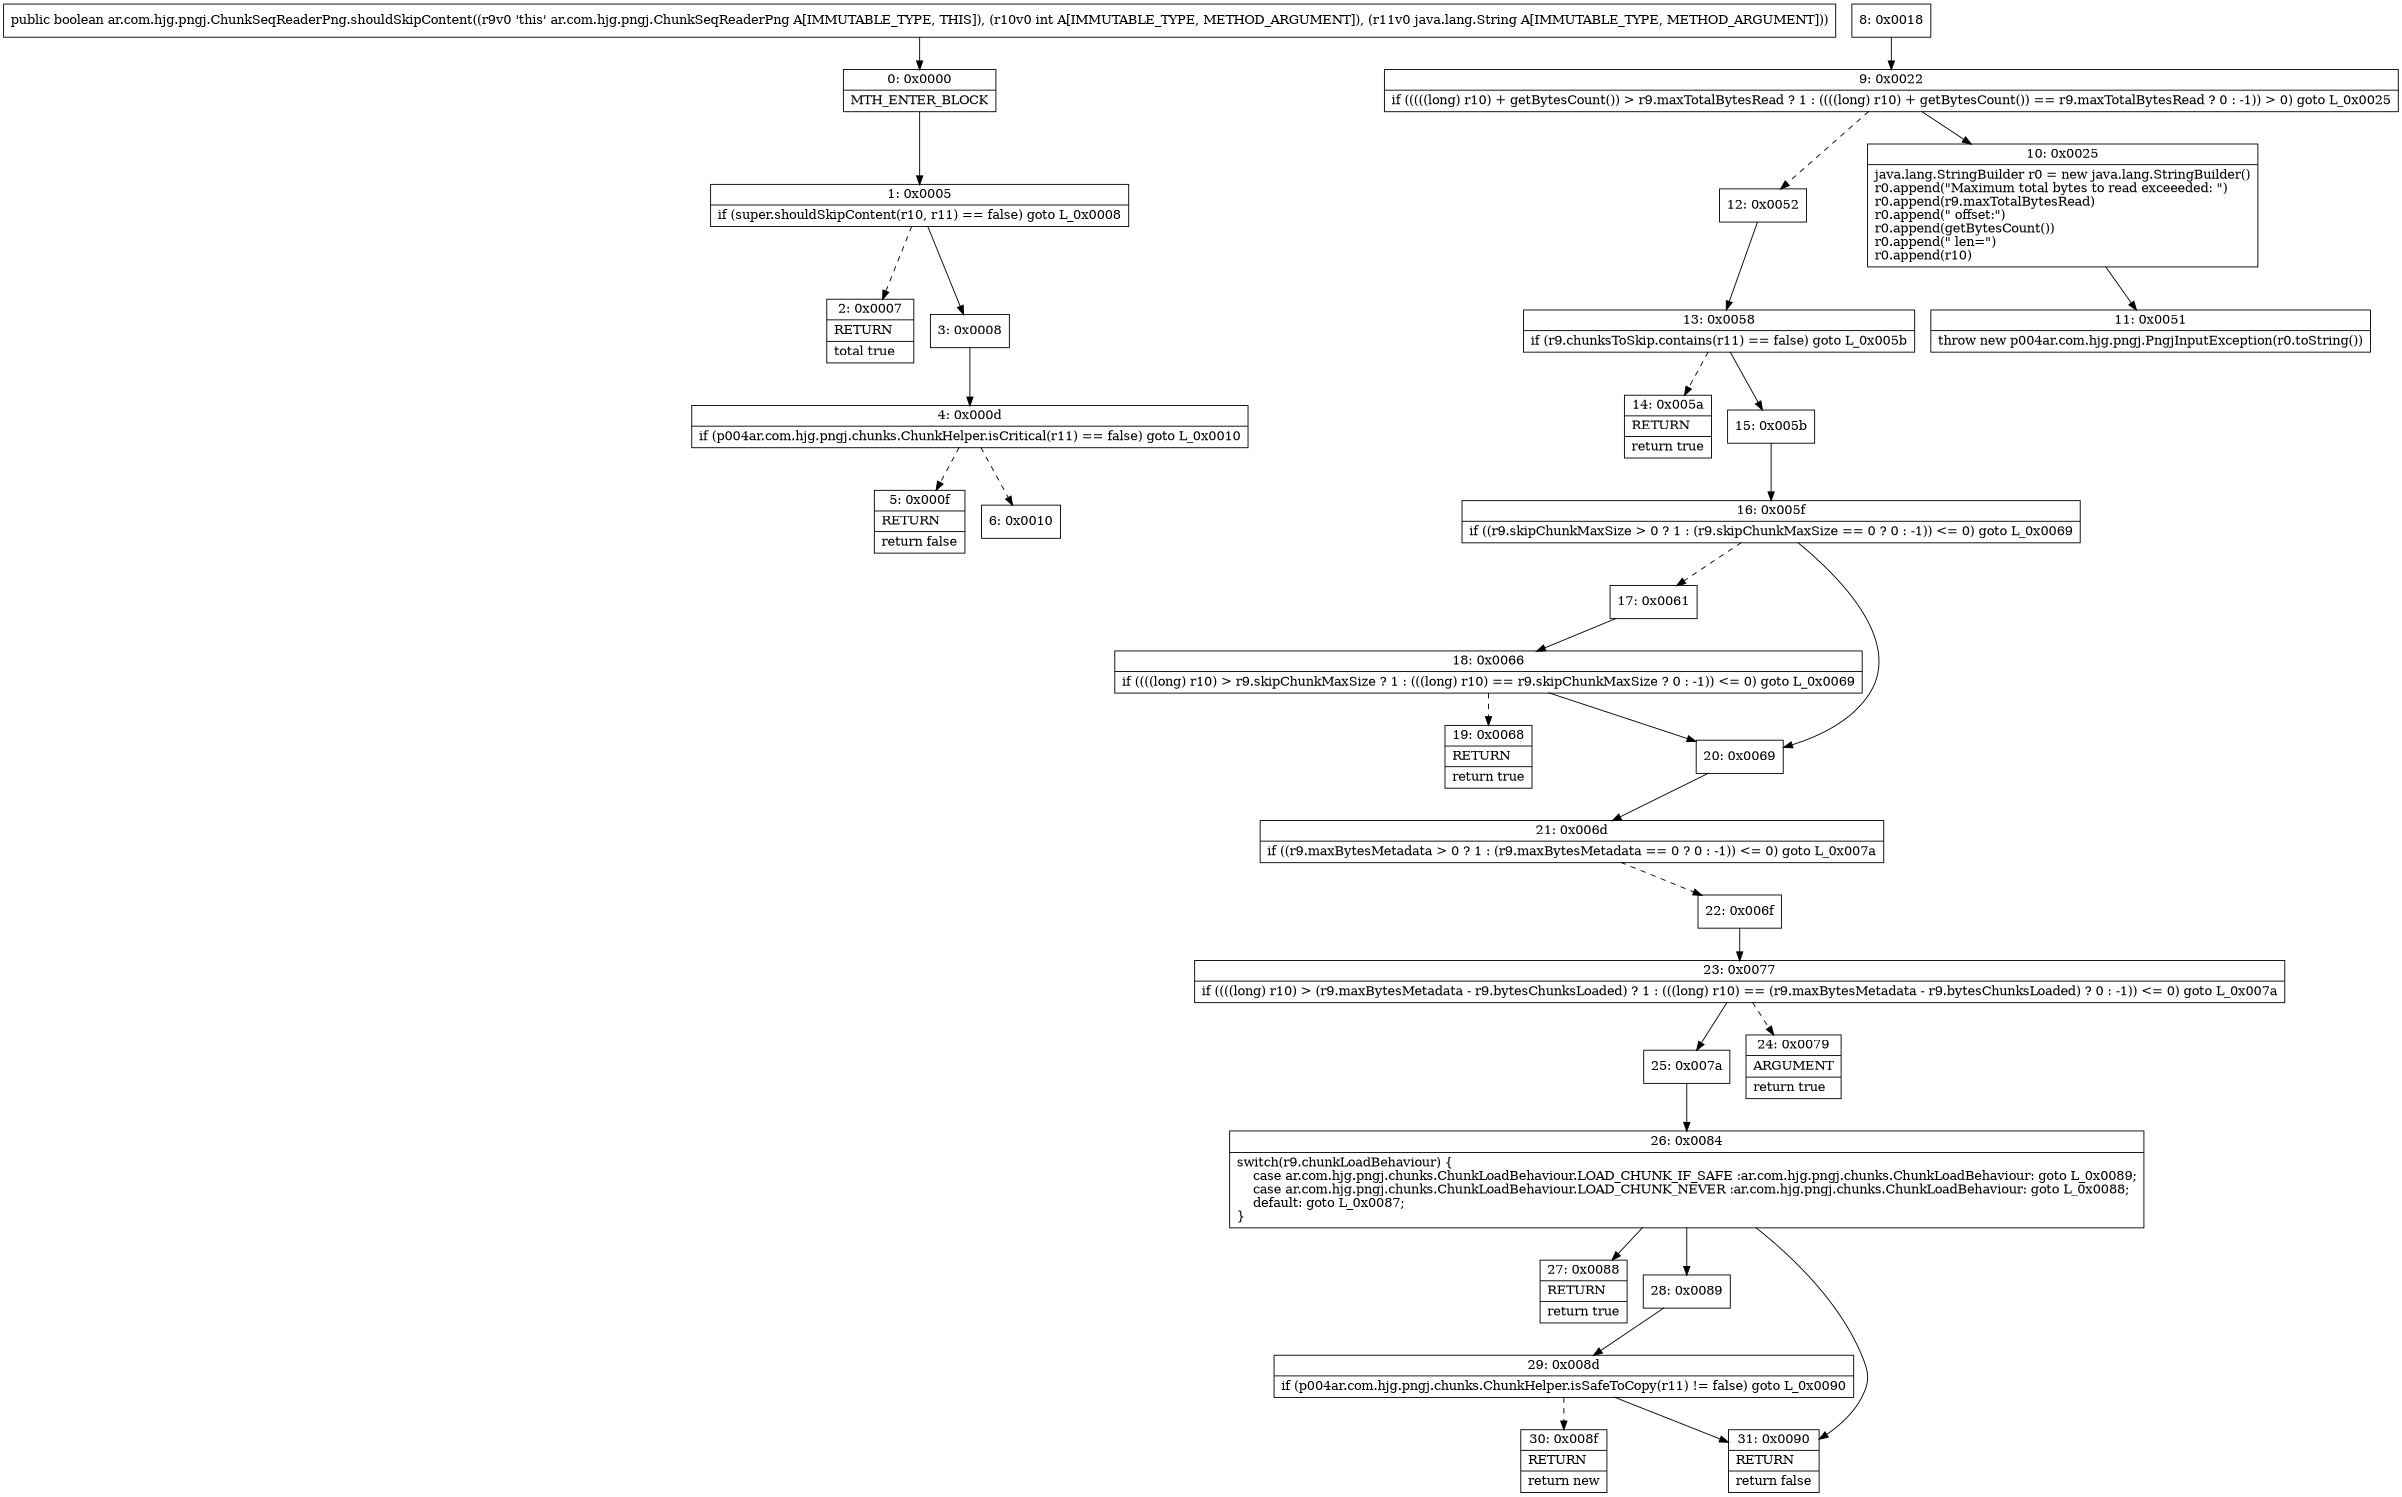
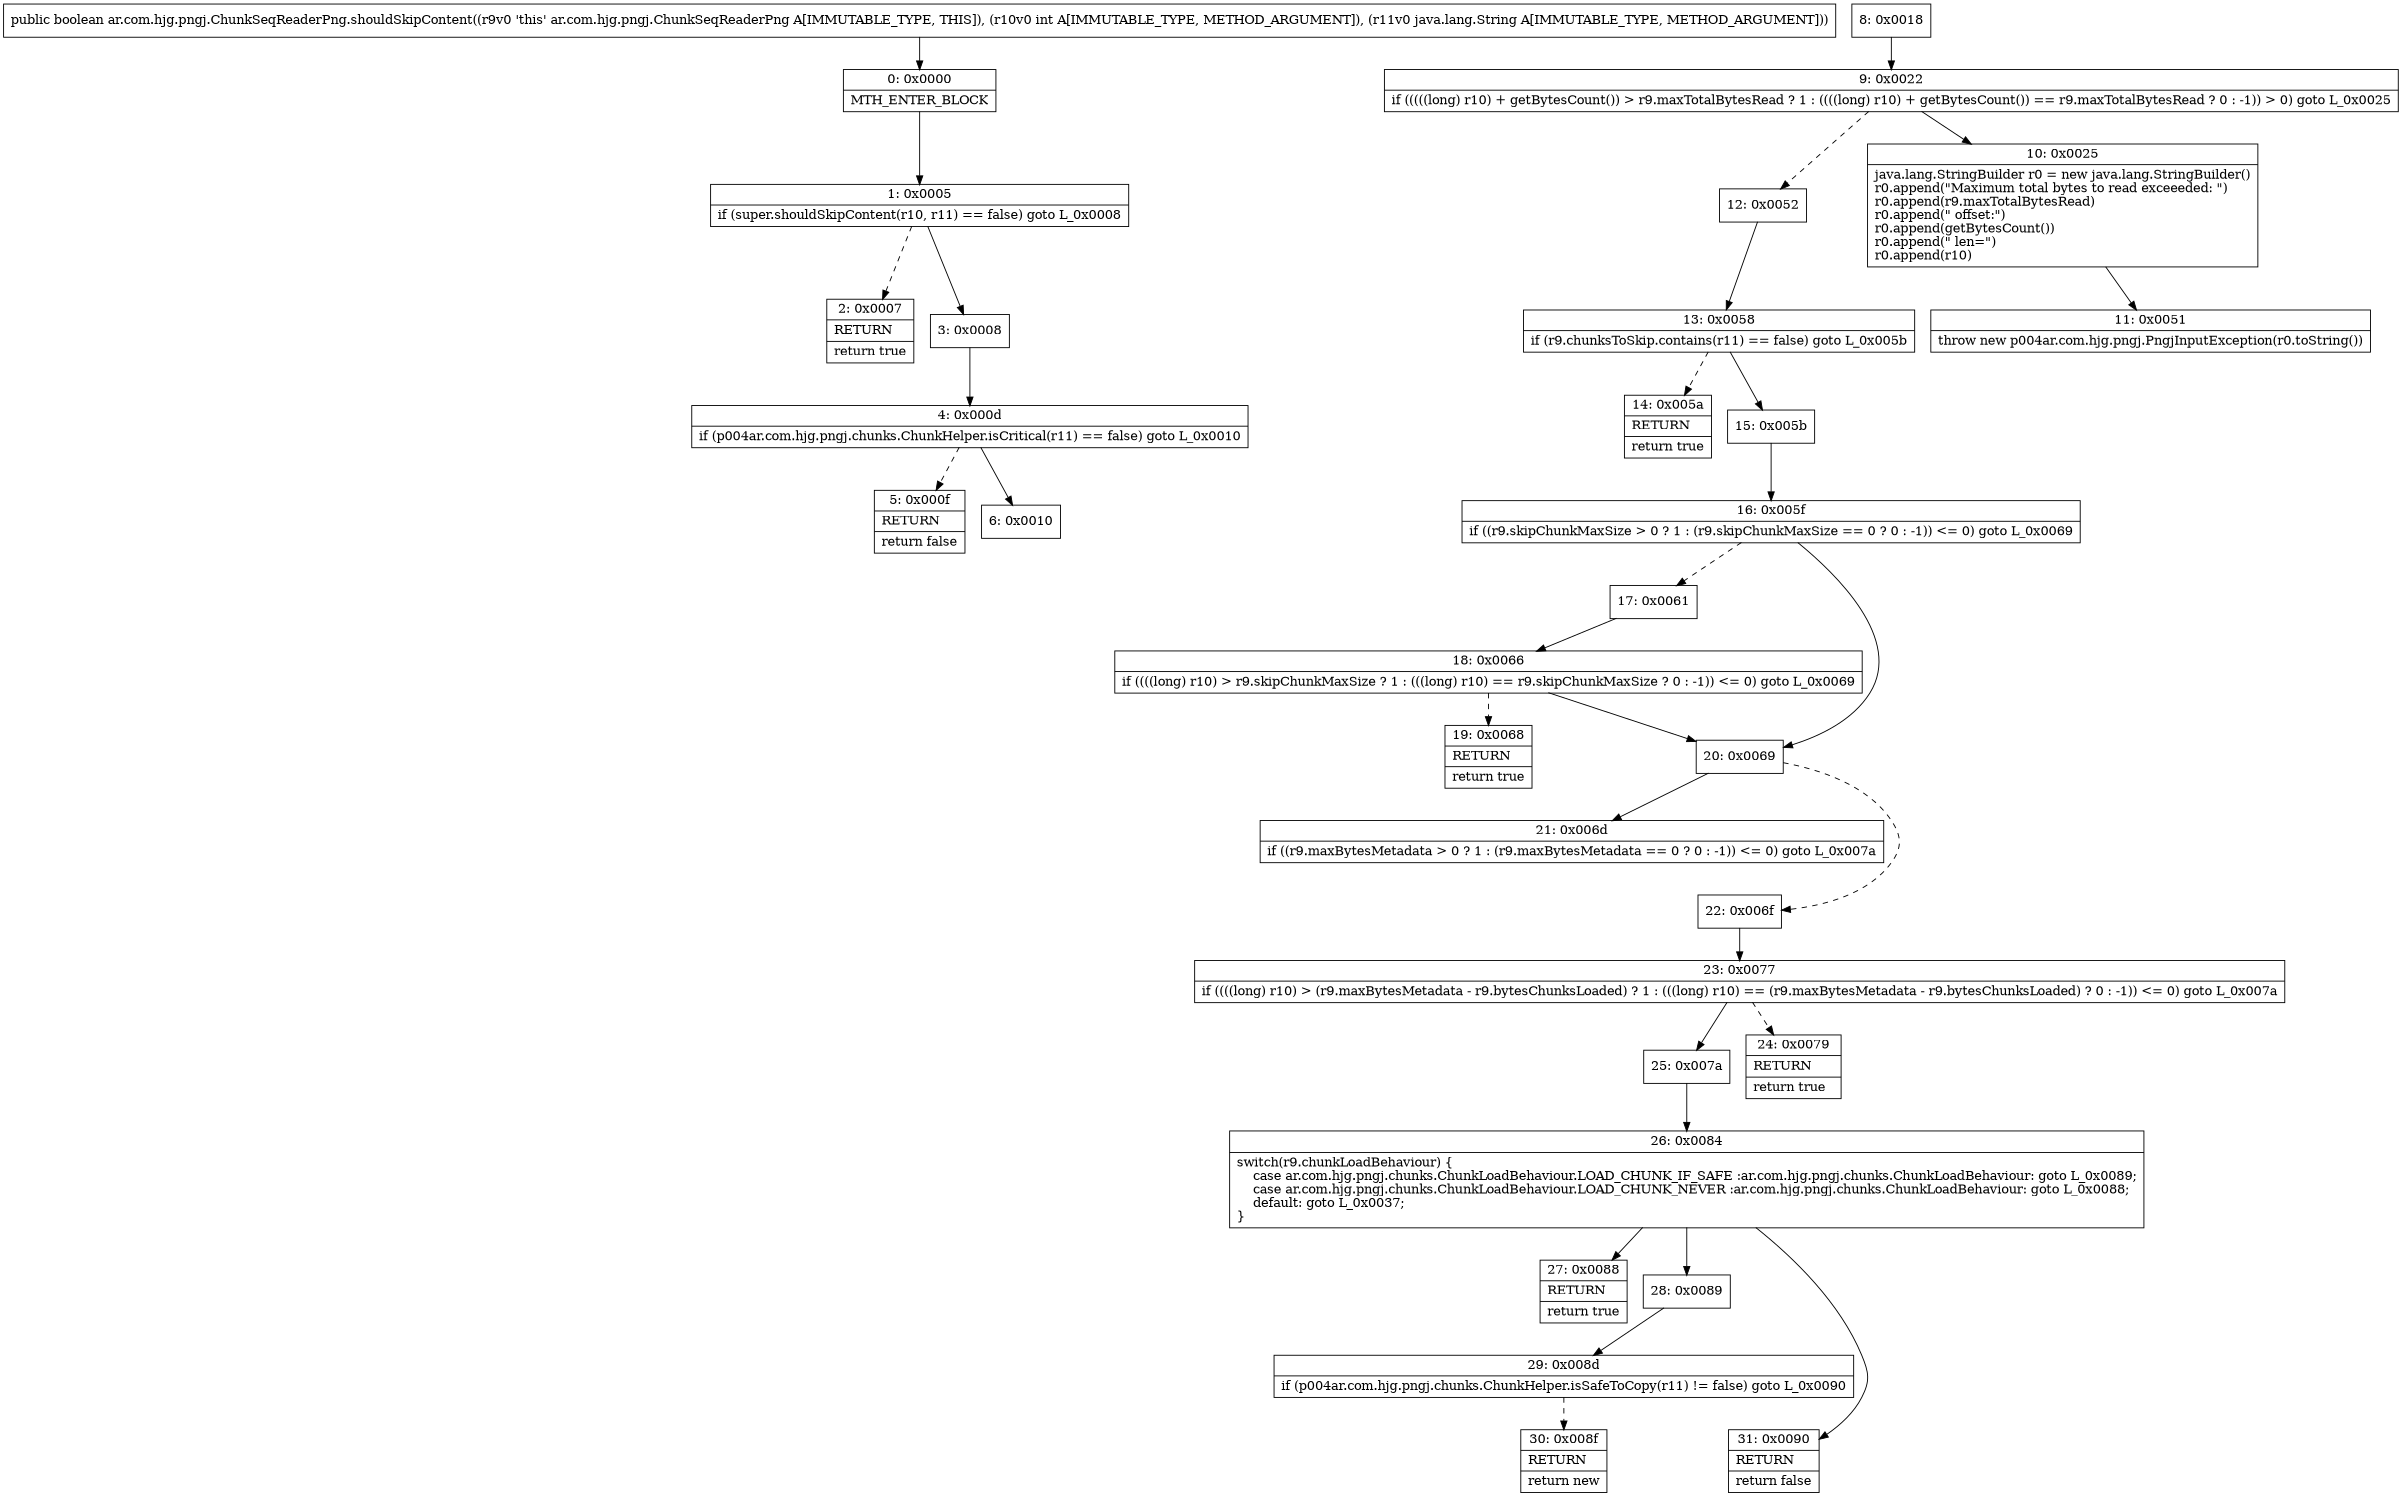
node "2: 0x0007": text "total true" -> "return true"
edge "4: 0x000d" -> "6: 0x0010": style dashed -> solid
edge "21: 0x006d" -> "22: 0x006f": now "20: 0x0069" -> "22: 0x006f"
node "24: 0x0079": text "ARGUMENT" -> "RETURN"
node "26: 0x0084": text "default: goto L_0x0087;" -> "default: goto L_0x0037;"
edge "29: 0x008d" -> "31: 0x0090": removed
